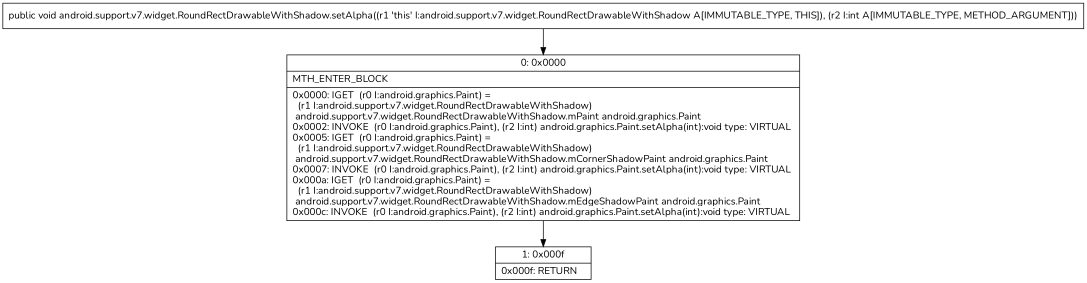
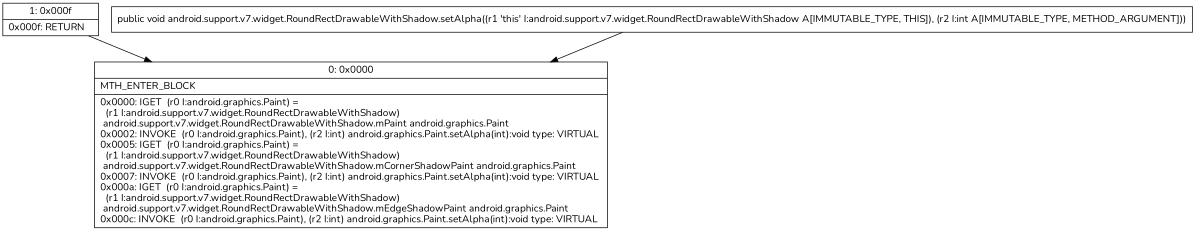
edge "0: 0x0000" -> "1: 0x000f": reversed
